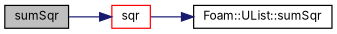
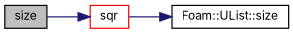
node "sumSqr": label "sumSqr" -> "size"
node "Foam::UList::sumSqr": label "Foam::UList::sumSqr" -> "Foam::UList::size"
